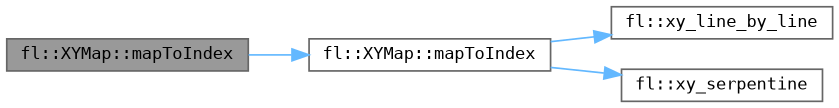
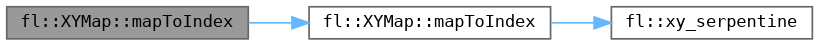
node "fl::xy_line_by_line": removed
